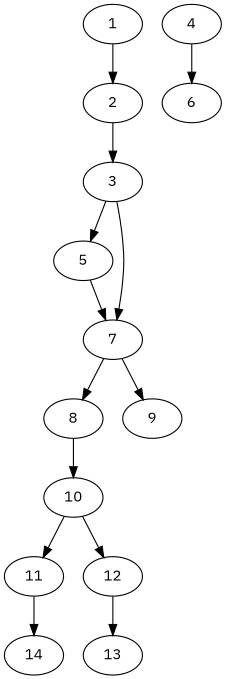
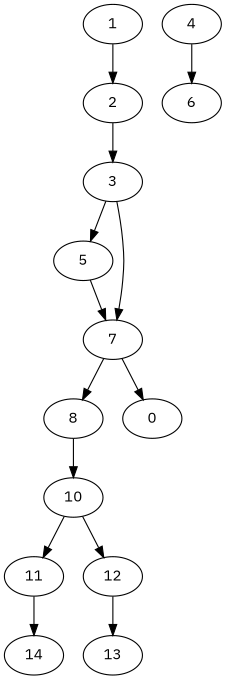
node "9": label "9" -> "0"
